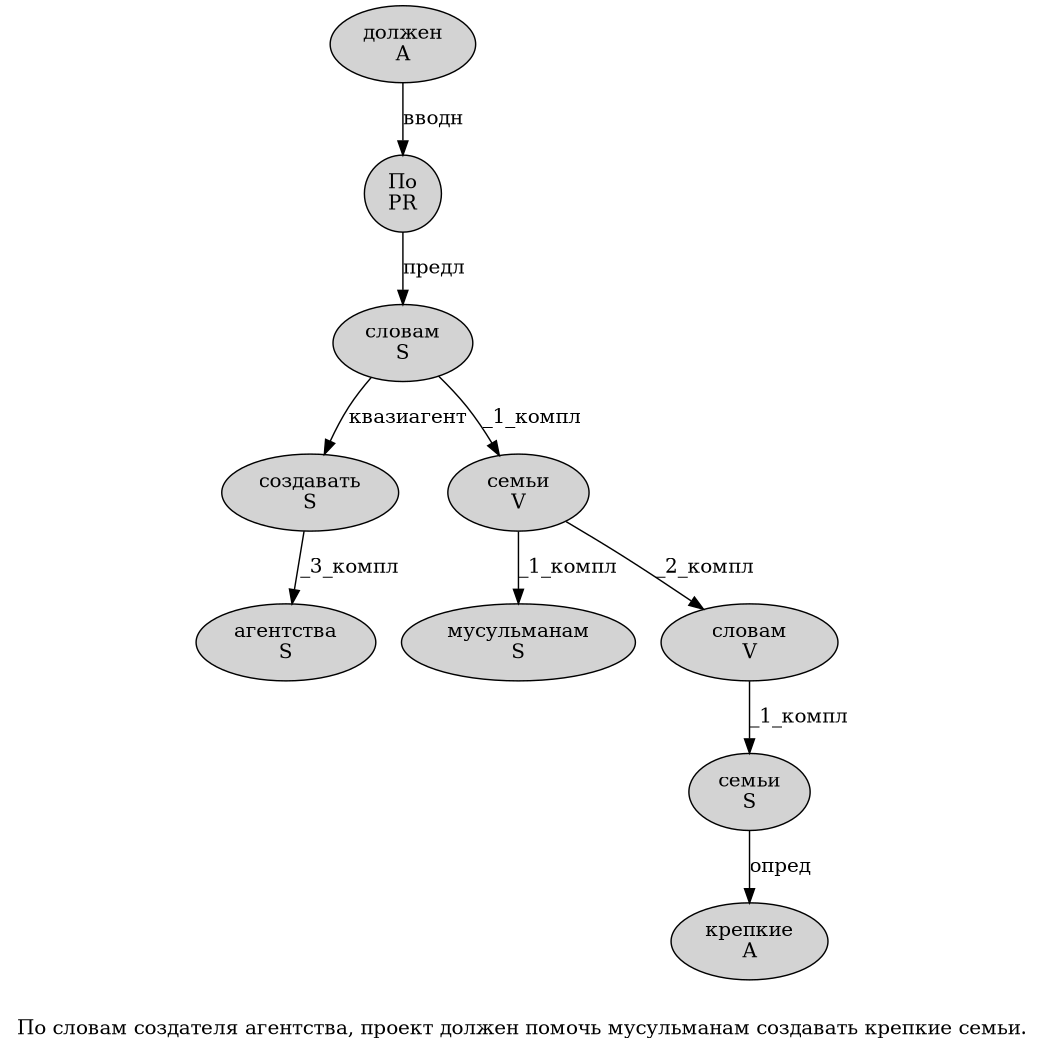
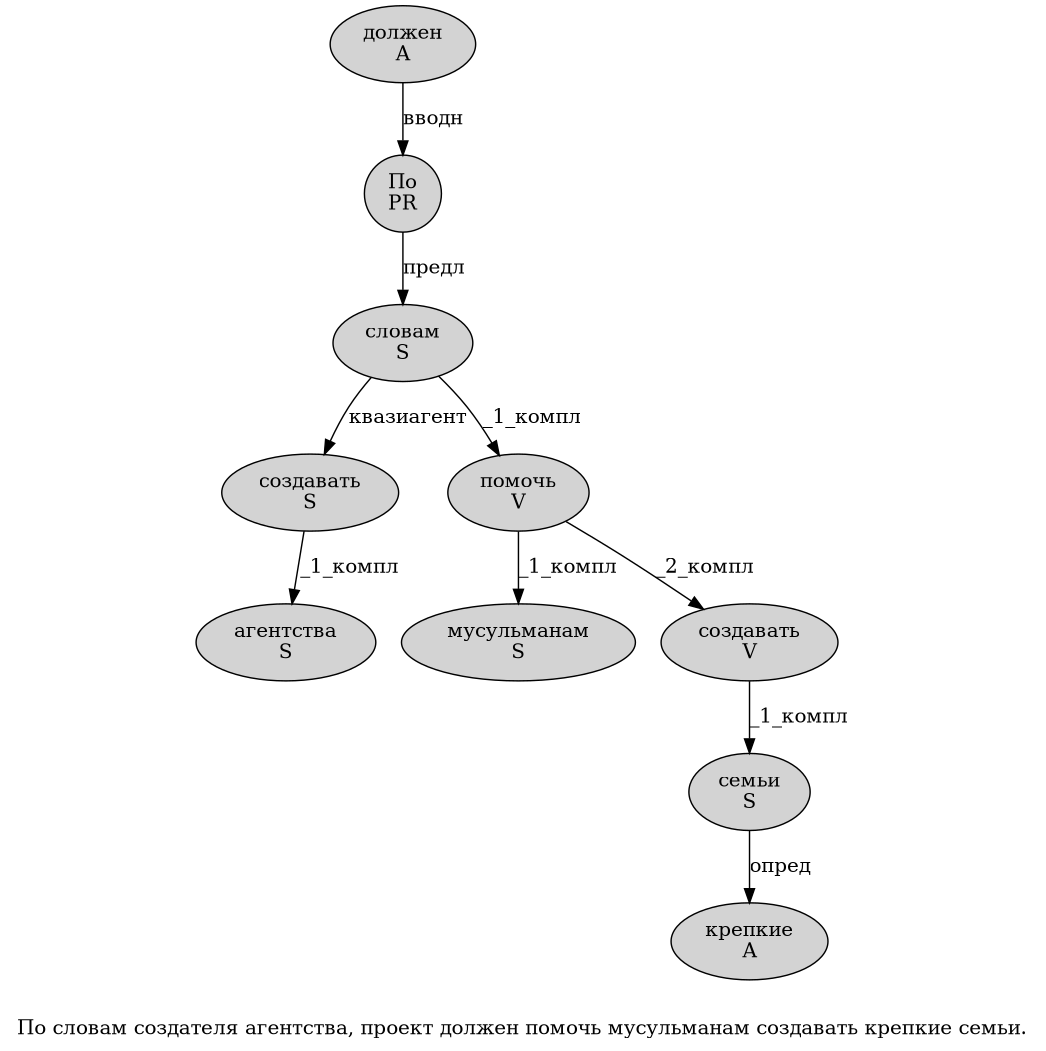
node "семьи V": label "семьи V" -> "помочь V"
edge "создавать S" -> "агентства S": label "_3_компл" -> "_1_компл"
node "словам V": label "словам V" -> "создавать V"
